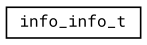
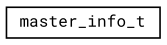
node "info_info_t": label "info_info_t" -> "master_info_t"
